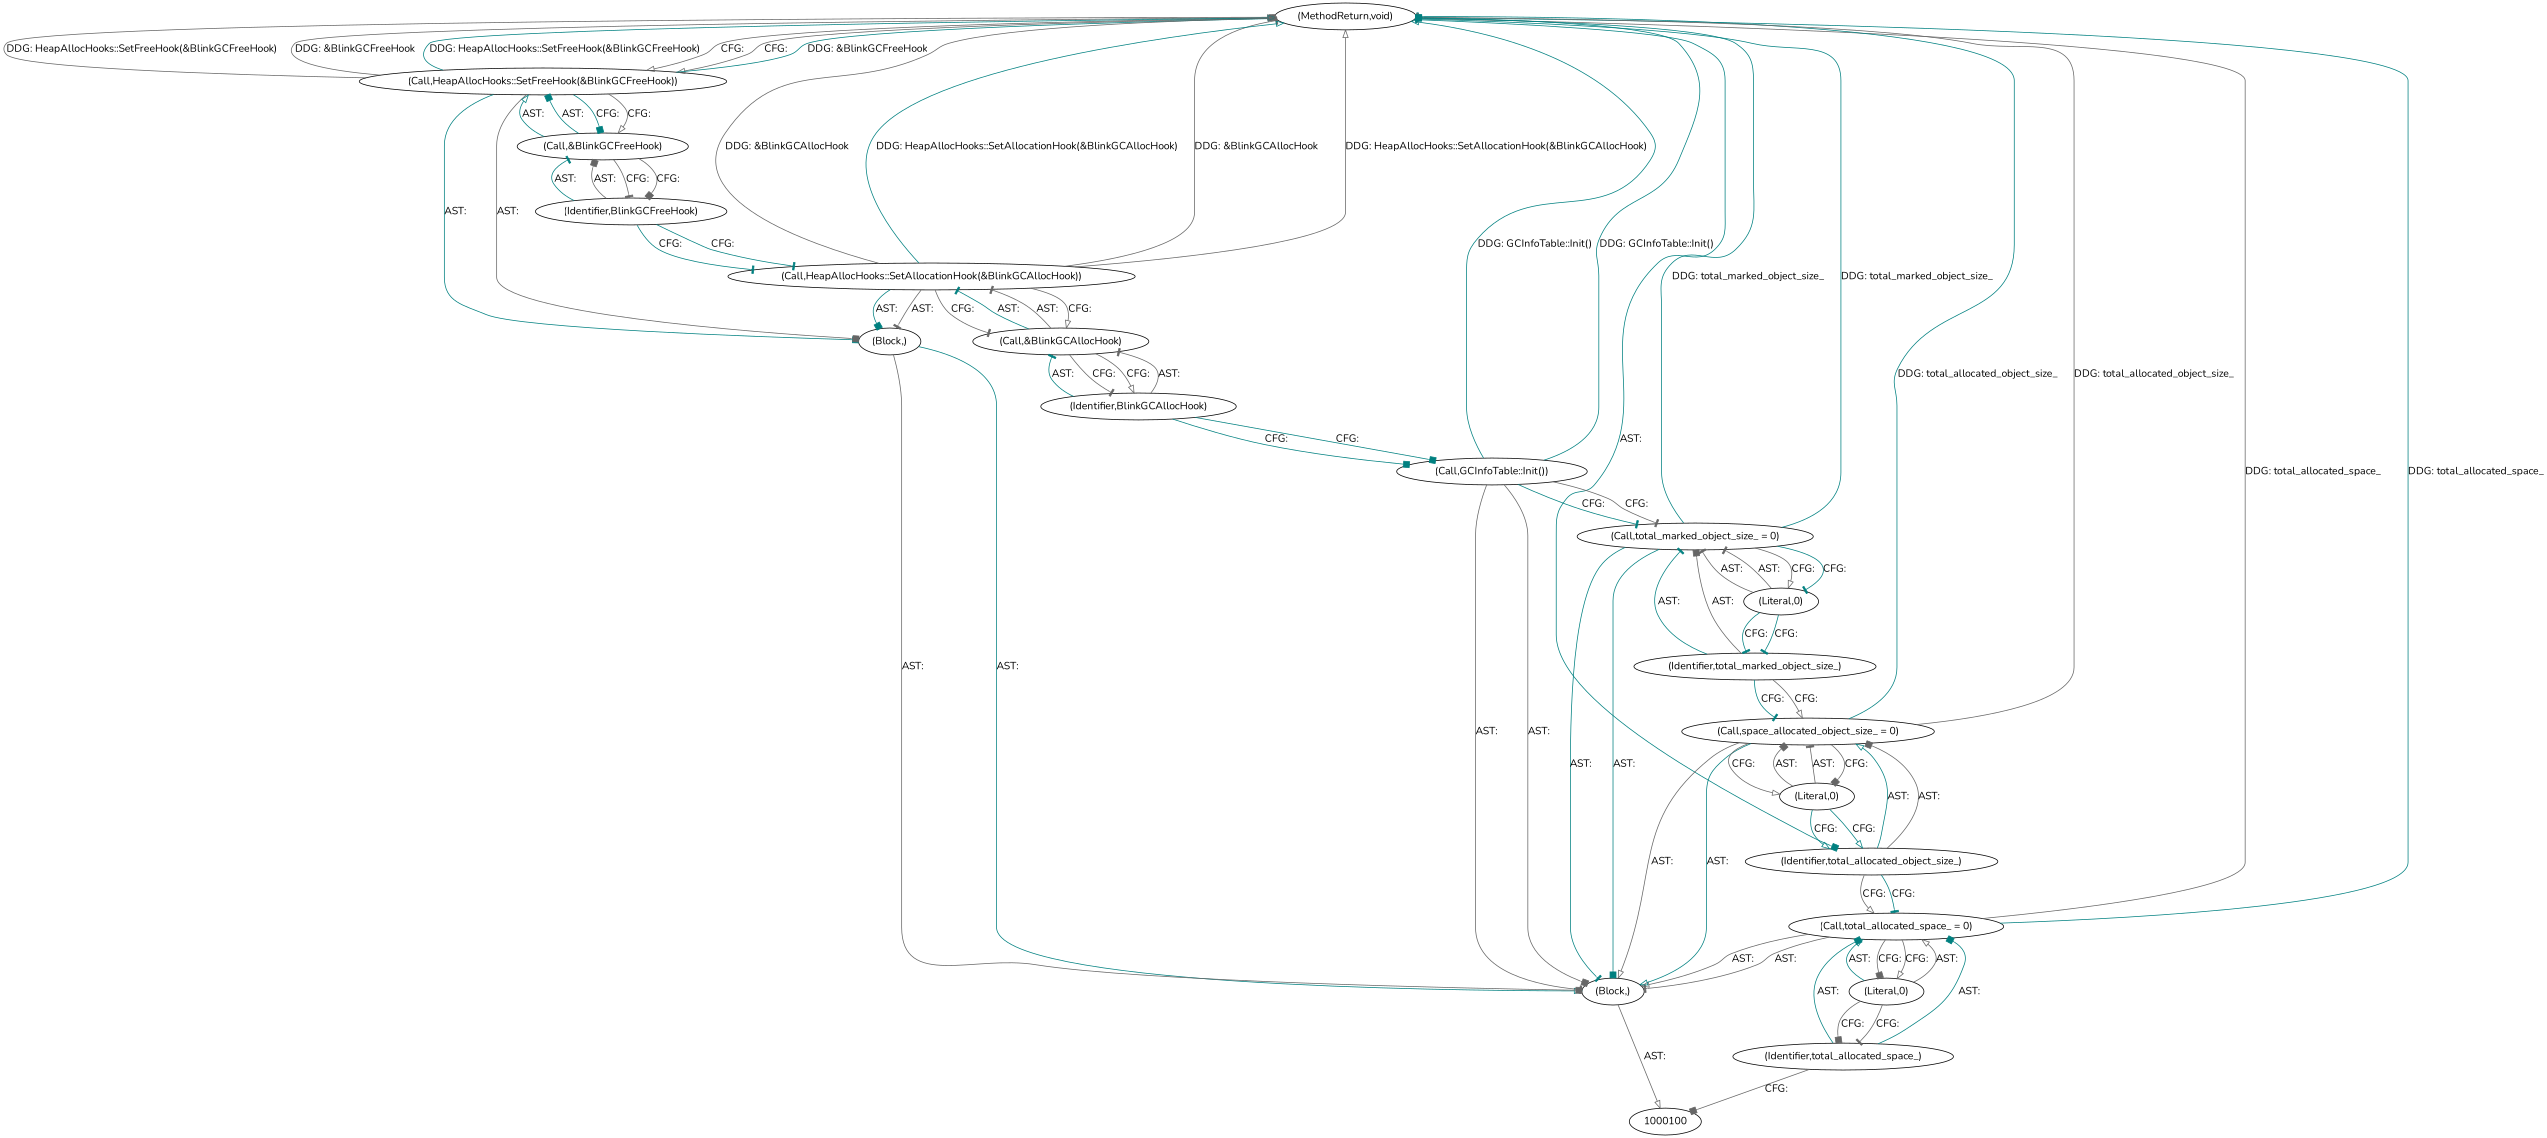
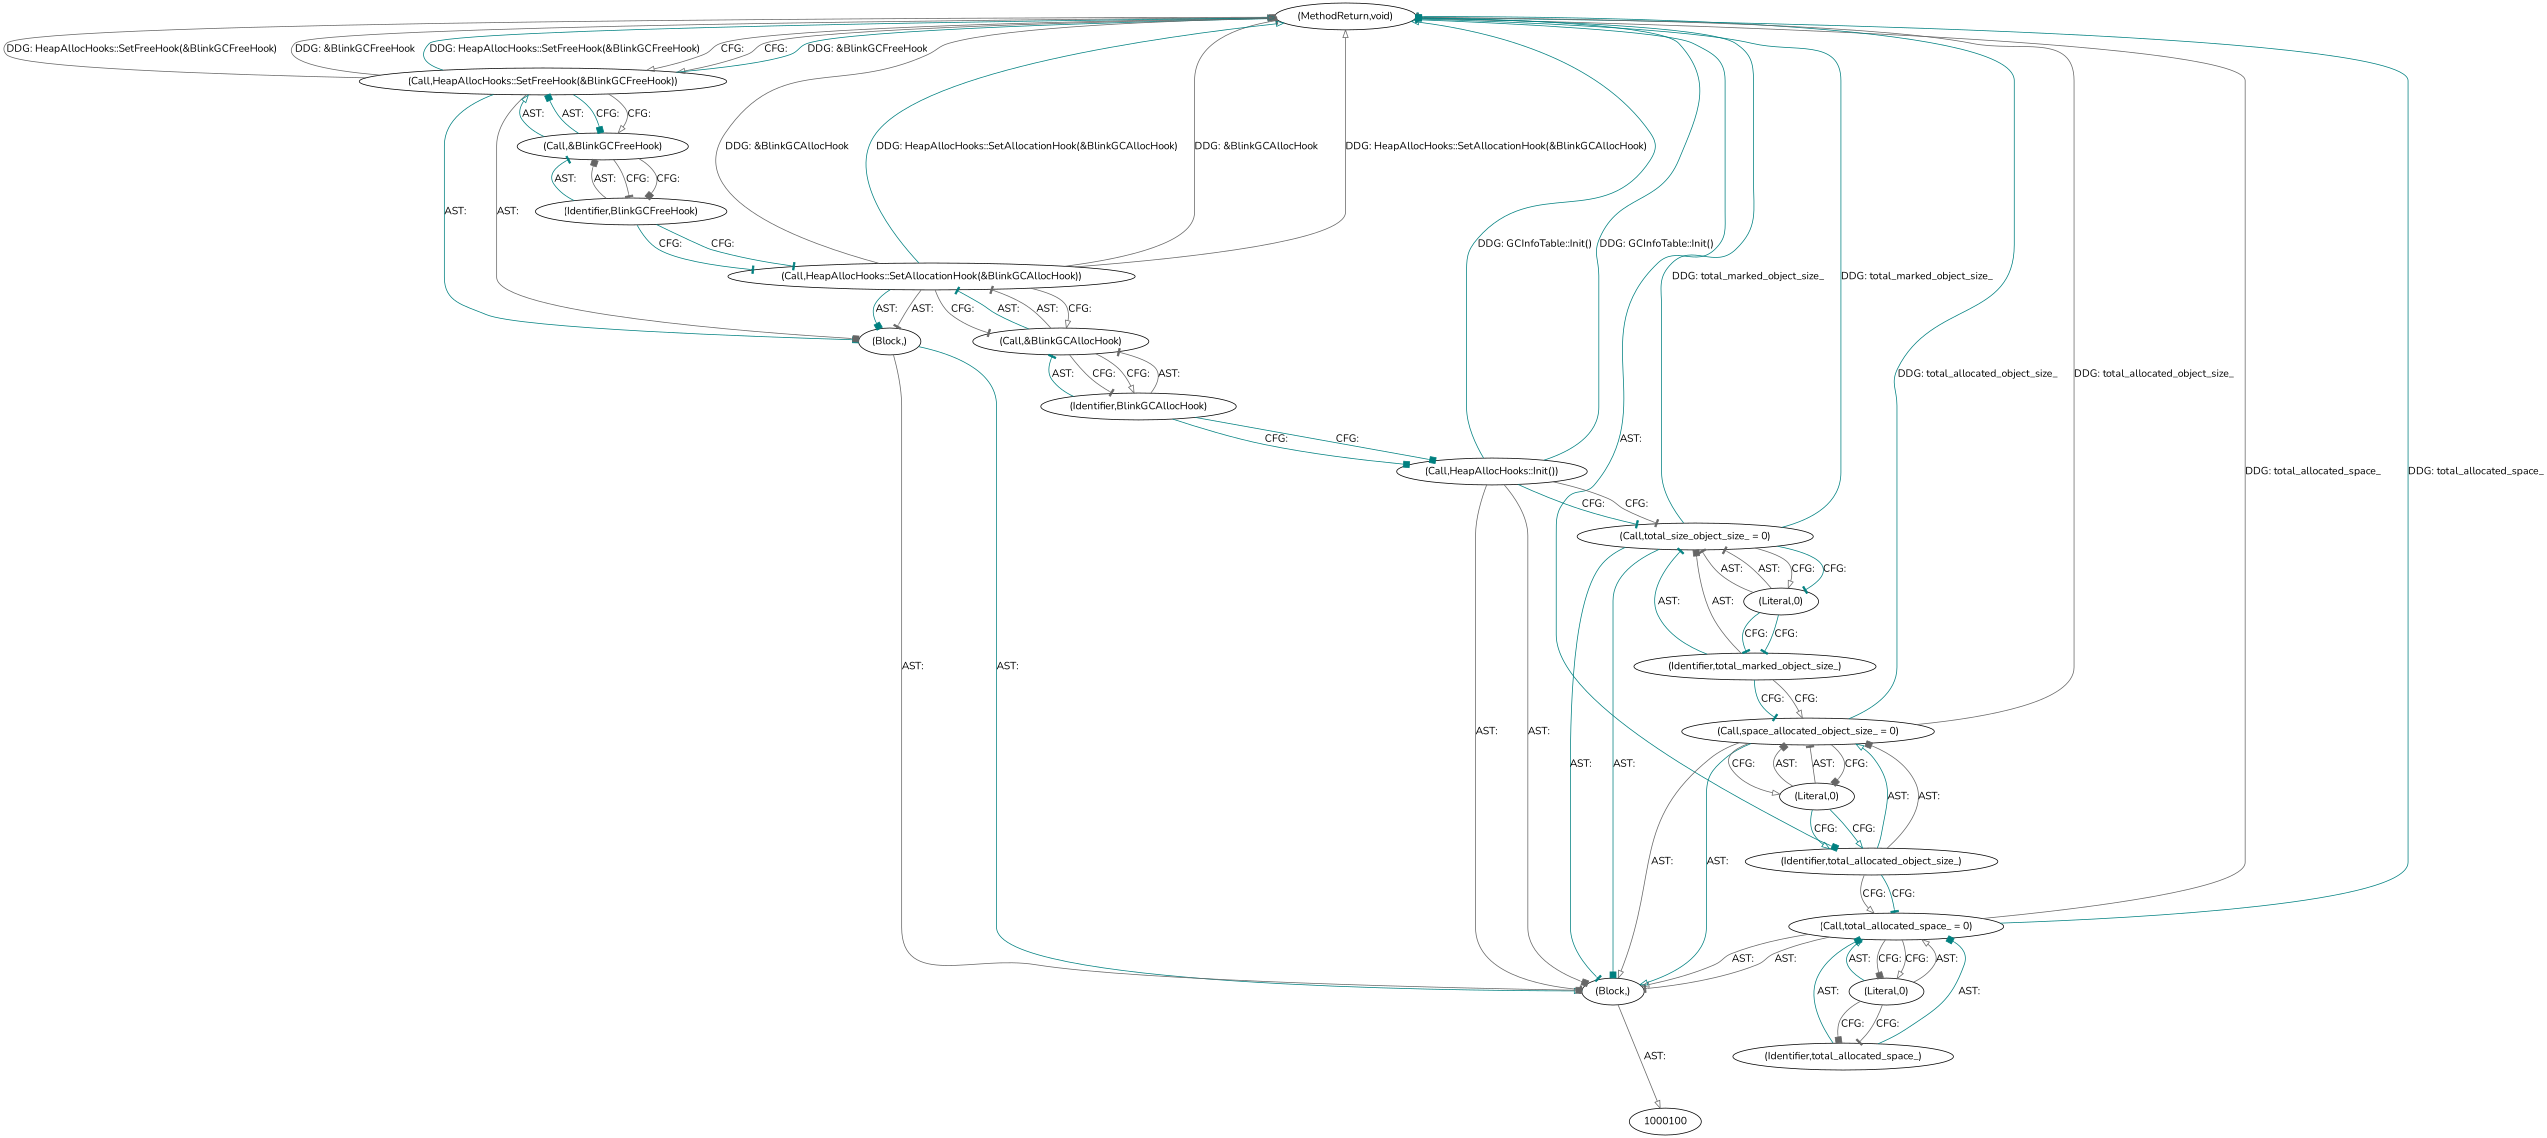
node "(Call,GCInfoTable::Init())": label "(Call,GCInfoTable::Init())" -> "(Call,HeapAllocHooks::Init())"
node "(Call,total_marked_object_size_ = 0)": label "(Call,total_marked_object_size_ = 0)" -> "(Call,total_size_object_size_ = 0)"
edge "(Identifier,total_allocated_space_)" -> "1000100": removed, label "CFG:"
